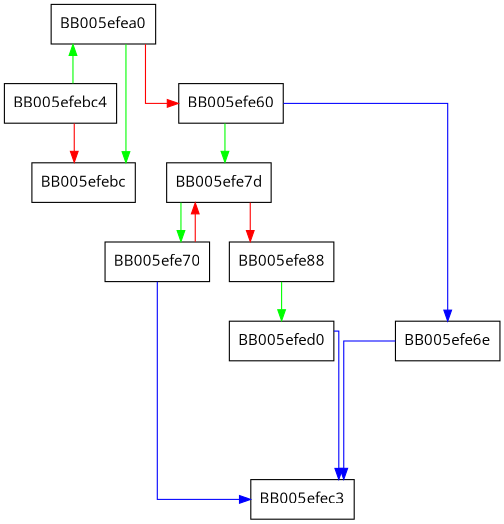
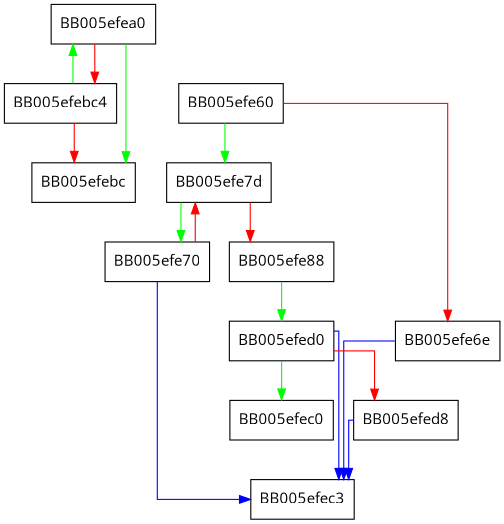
edge "BB005efea0" -> "BB005efe60": now "BB005efea0" -> "BB005efebc4"
edge "BB005efe60" -> "BB005efe6e": color blue -> red
node "BB005efec0": added
node "BB005efed8": added
